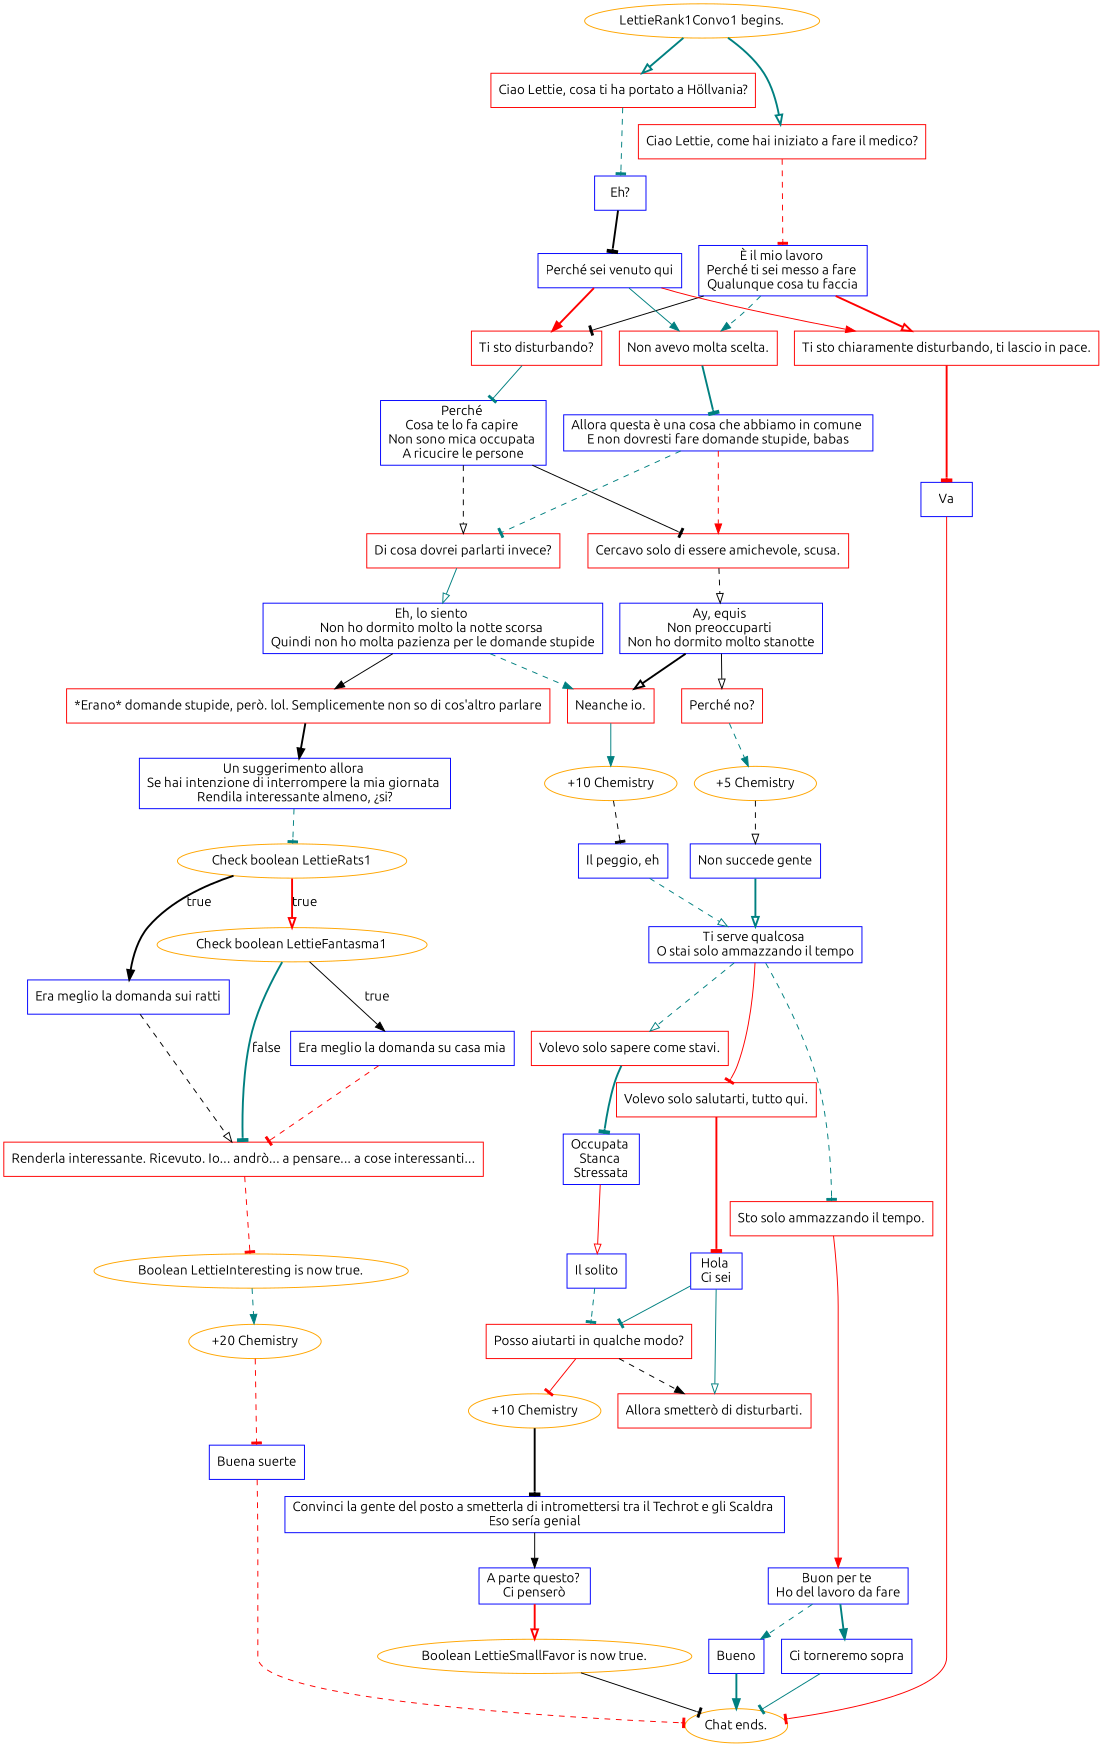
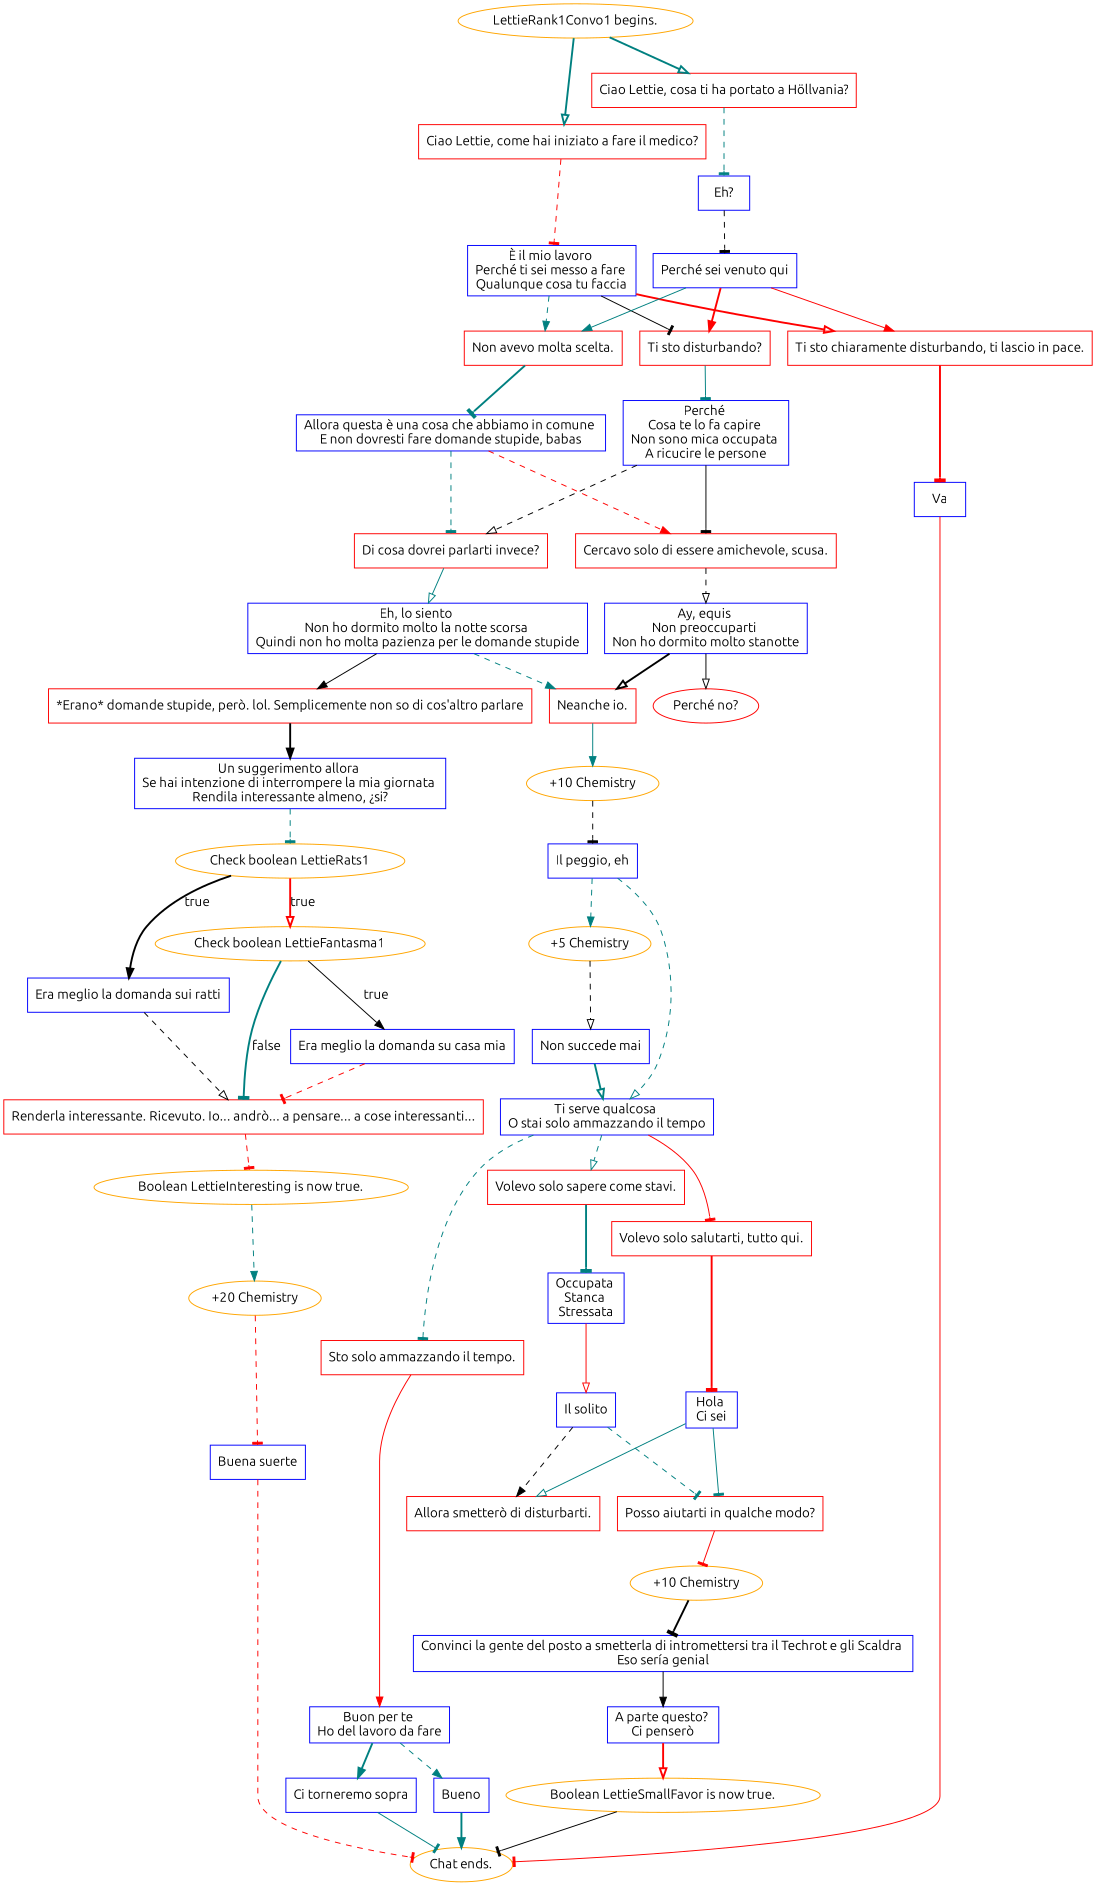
edge "Eh?" -> "Perché sei venuto qui": style bold -> dashed
node "Perché no?": shape box -> ellipse
edge "Perché no?" -> "+5 Chemistry": now "Il peggio, eh" -> "+5 Chemistry"
node "Non succede gente": label "Non succede gente" -> "Non succede mai"
edge "Posso aiutarti in qualche modo?" -> "Allora smetterò di disturbarti.": now "Il solito" -> "Allora smetterò di disturbarti."
